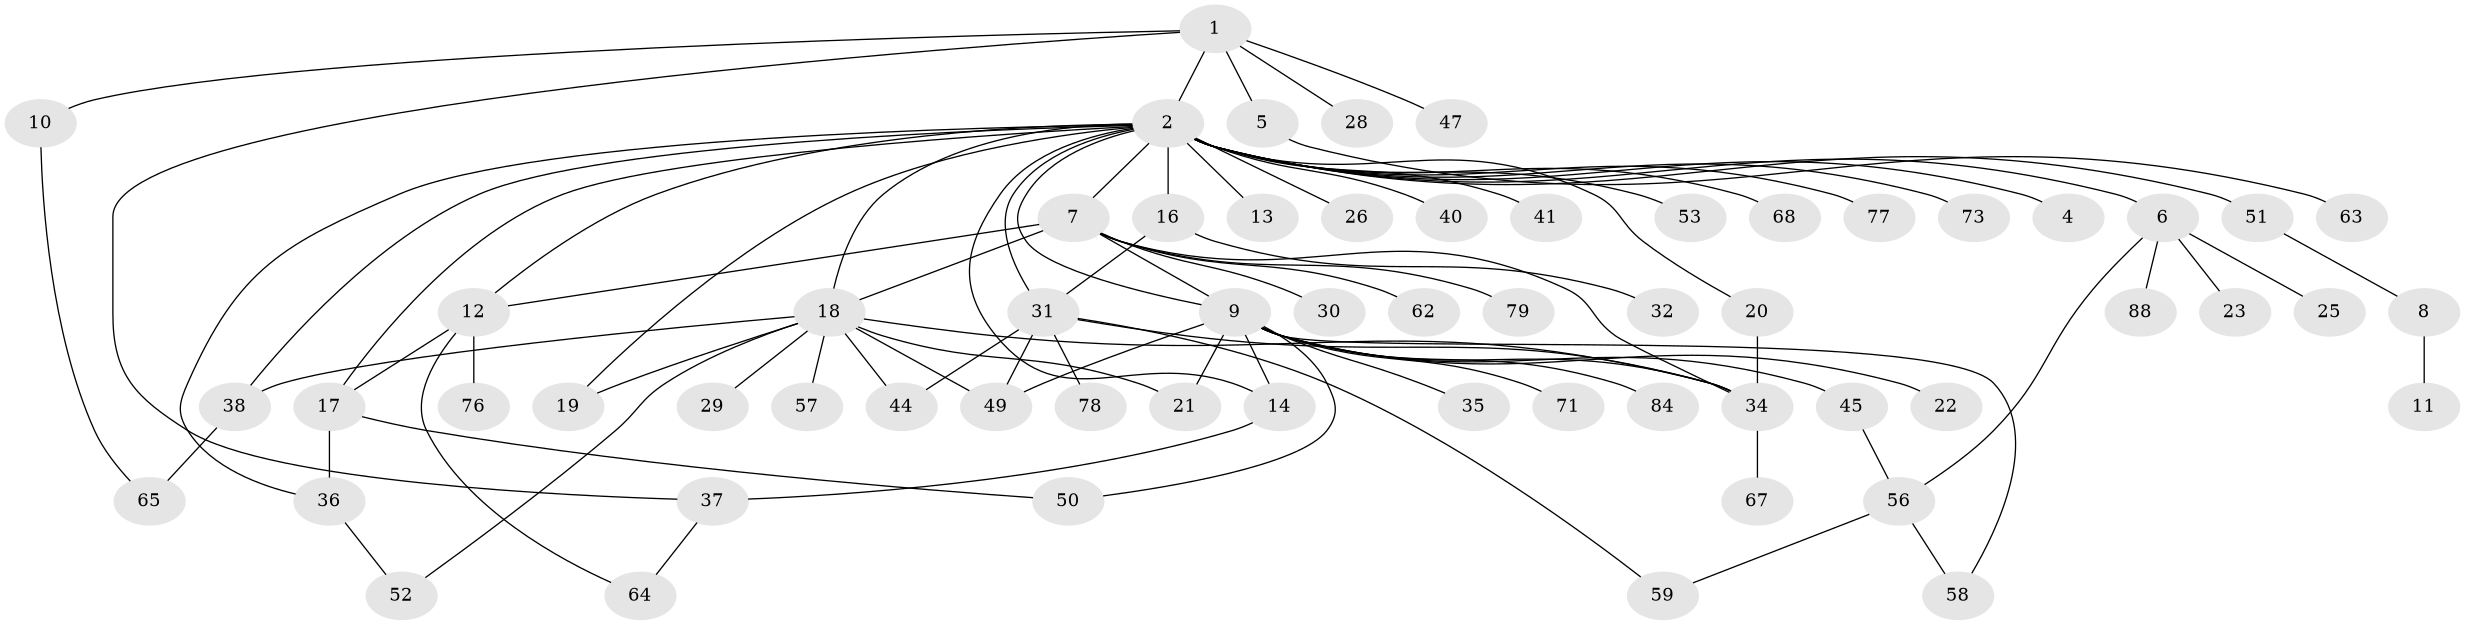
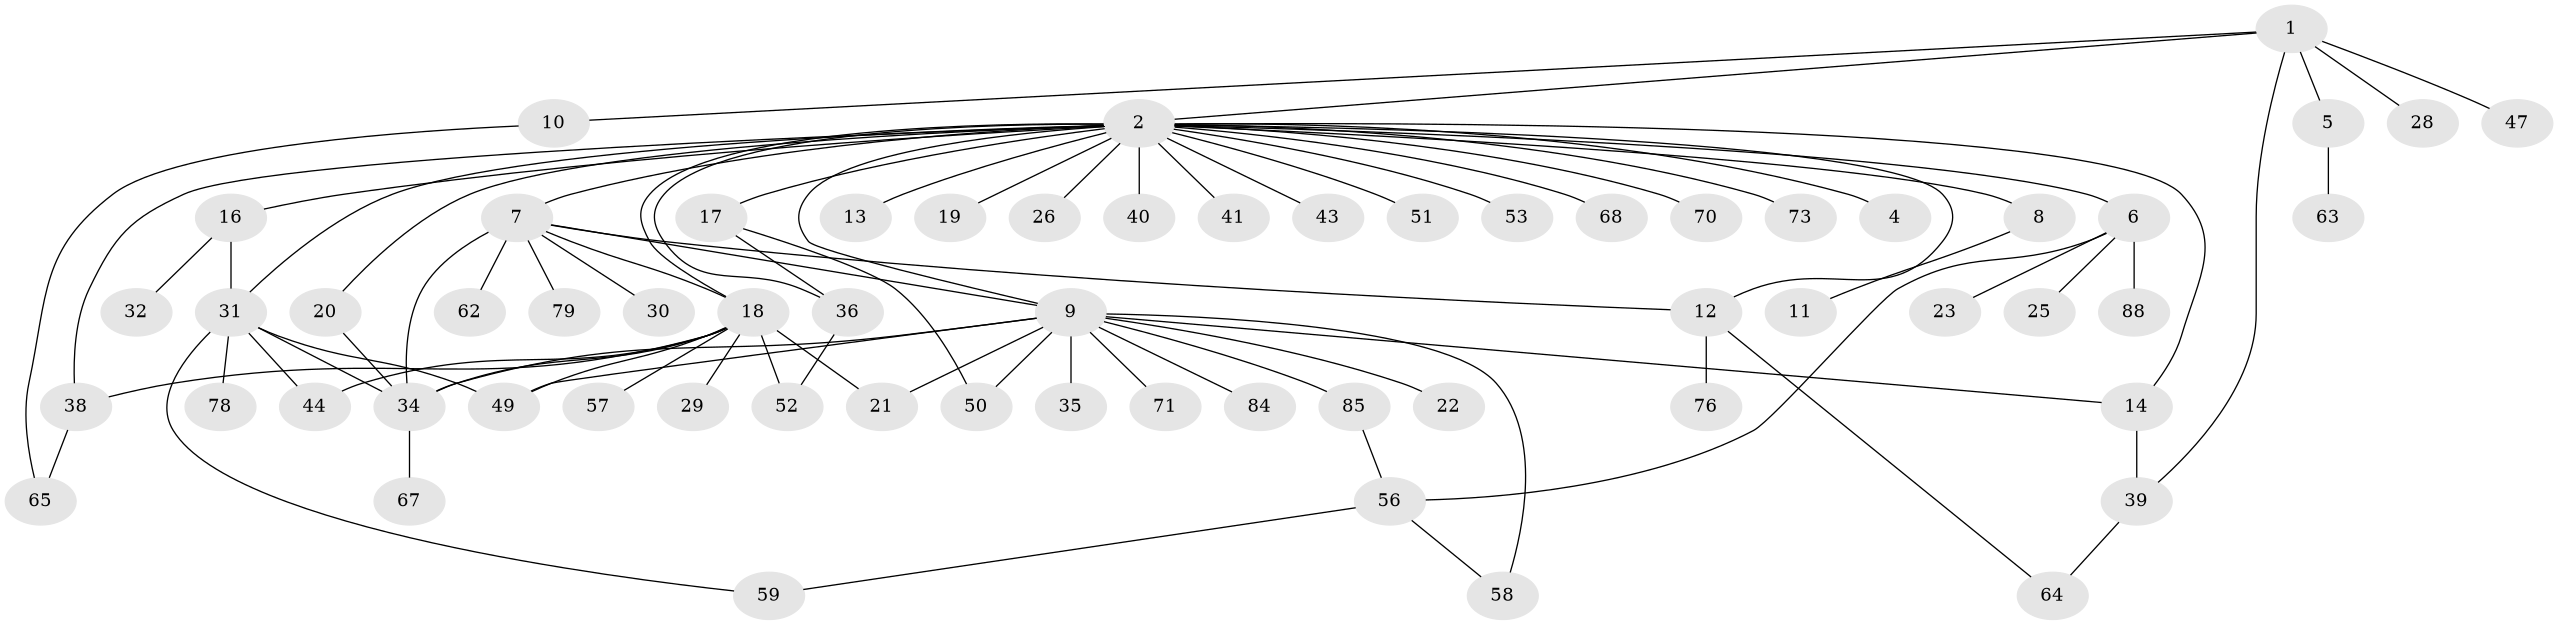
node "43": added
node "77": label "77" -> "70"
edge "51" -- "8": now "2" -- "8"
edge "12" -- "17": removed
edge "18" -- "19": removed
node "45": label "45" -> "85"
node "37": label "37" -> "39"
